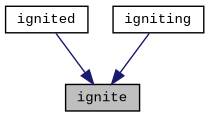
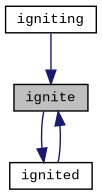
edge "ignite" -> "ignited": added
